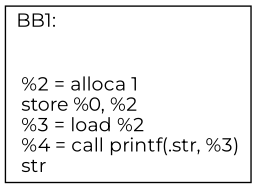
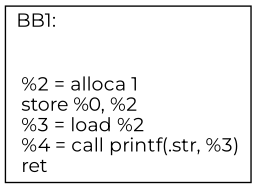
node "BB1:": text "str" -> "ret"
